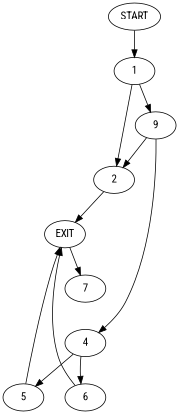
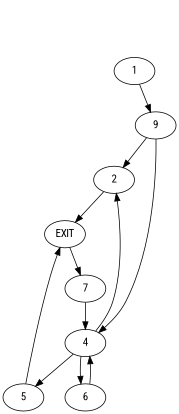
node "START": removed
edge "1" -> "2": now "4" -> "2"
edge "7" -> "4": added
edge "6" -> "EXIT": now "6" -> "4"
